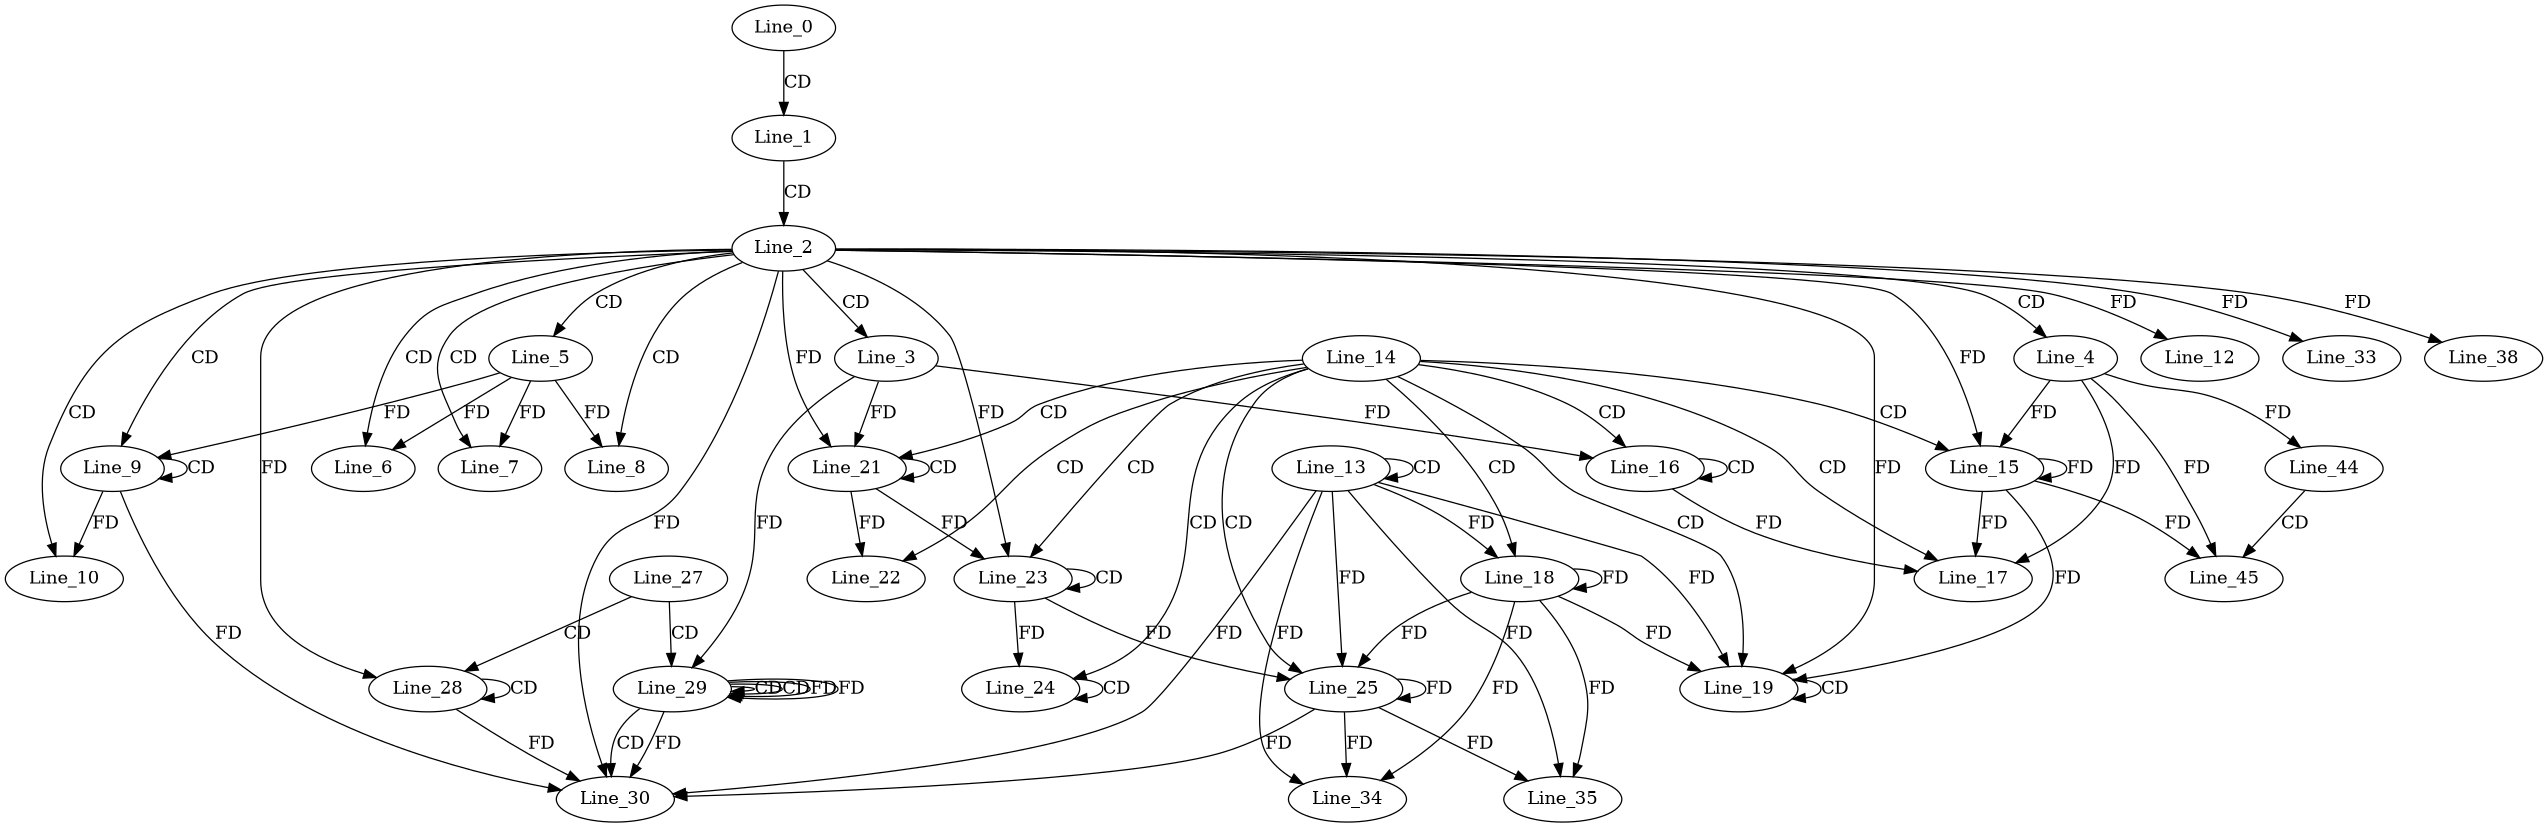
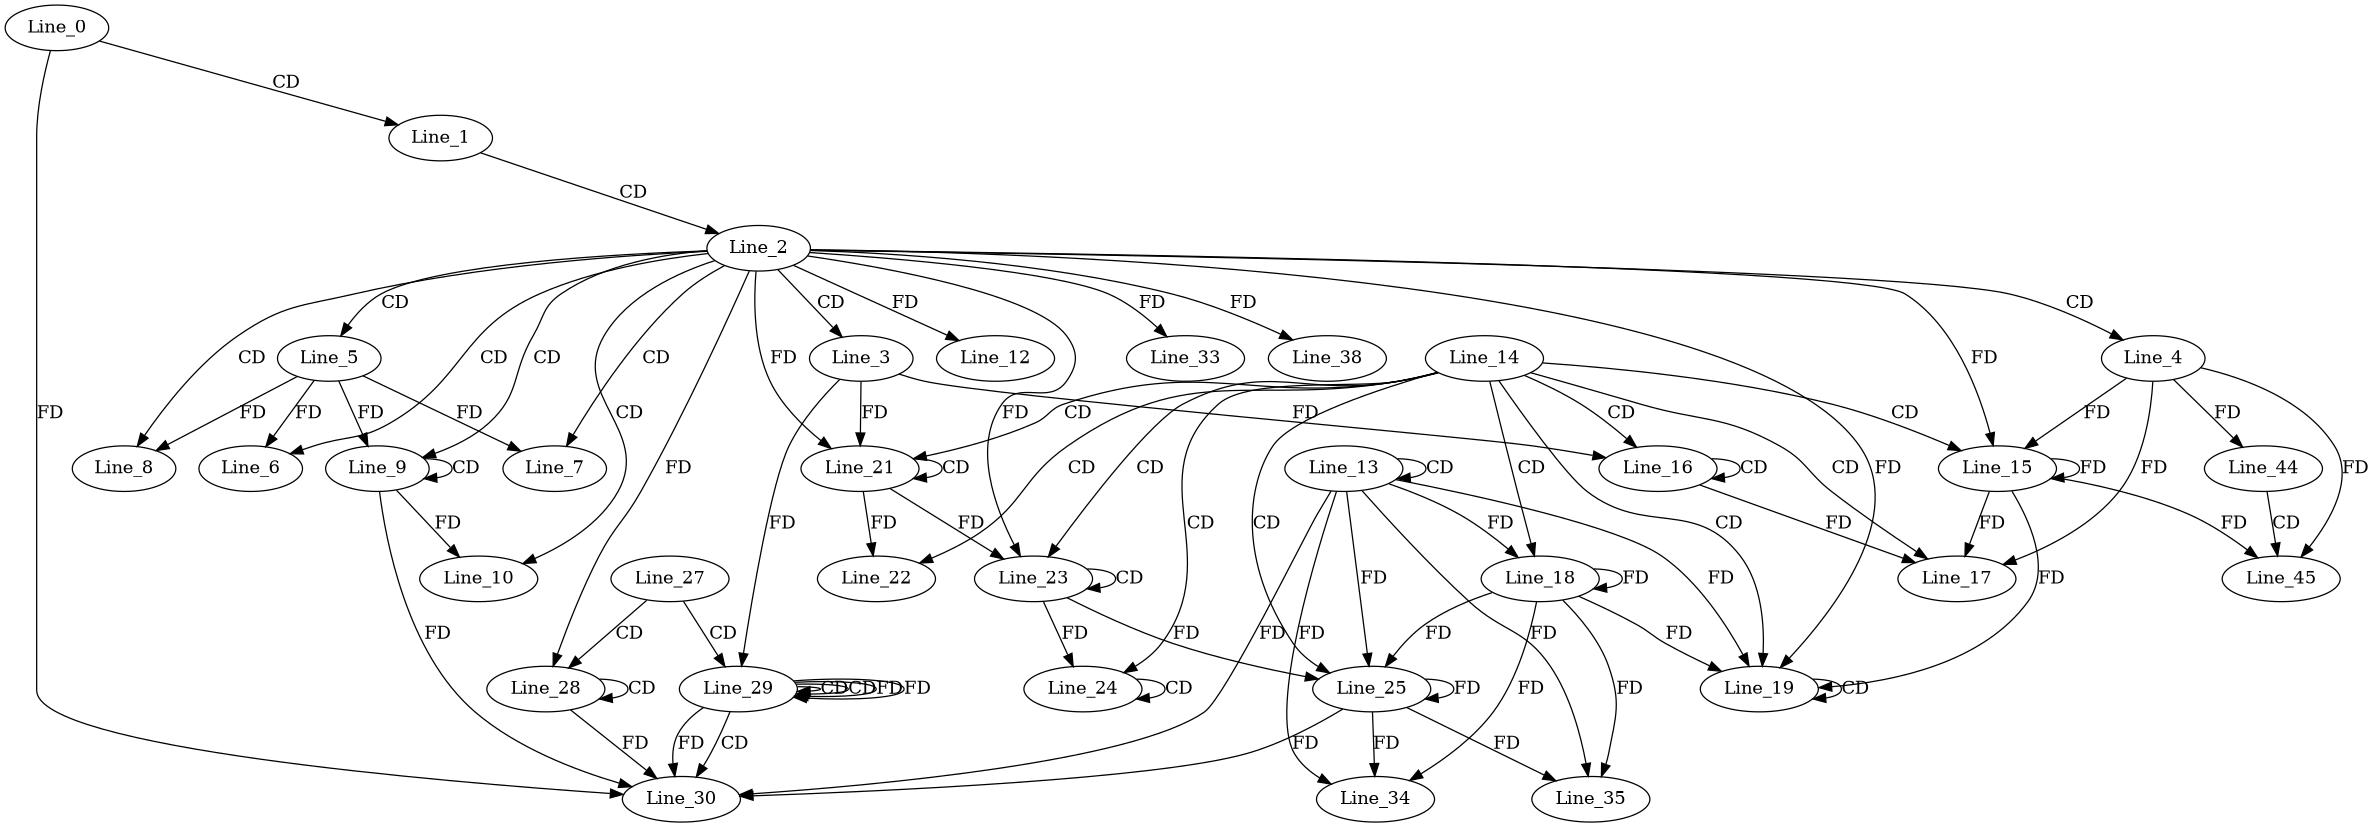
edge "Line_2" -> "Line_30": now "Line_0" -> "Line_30"
